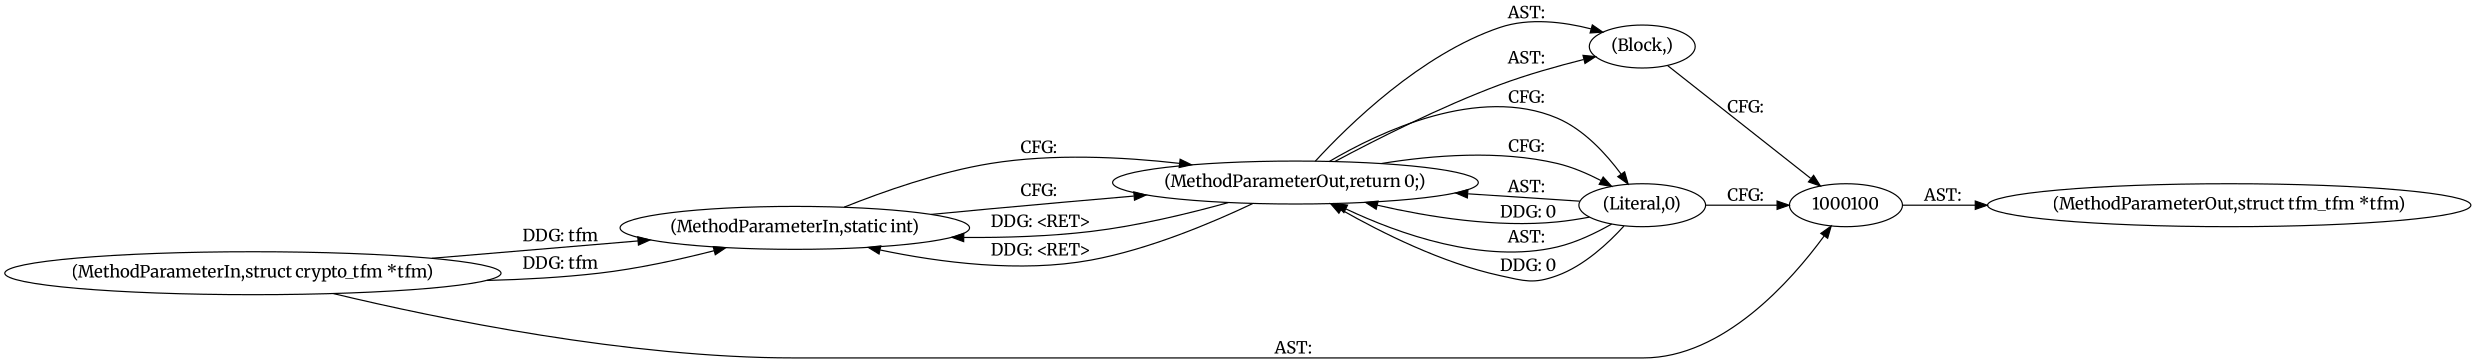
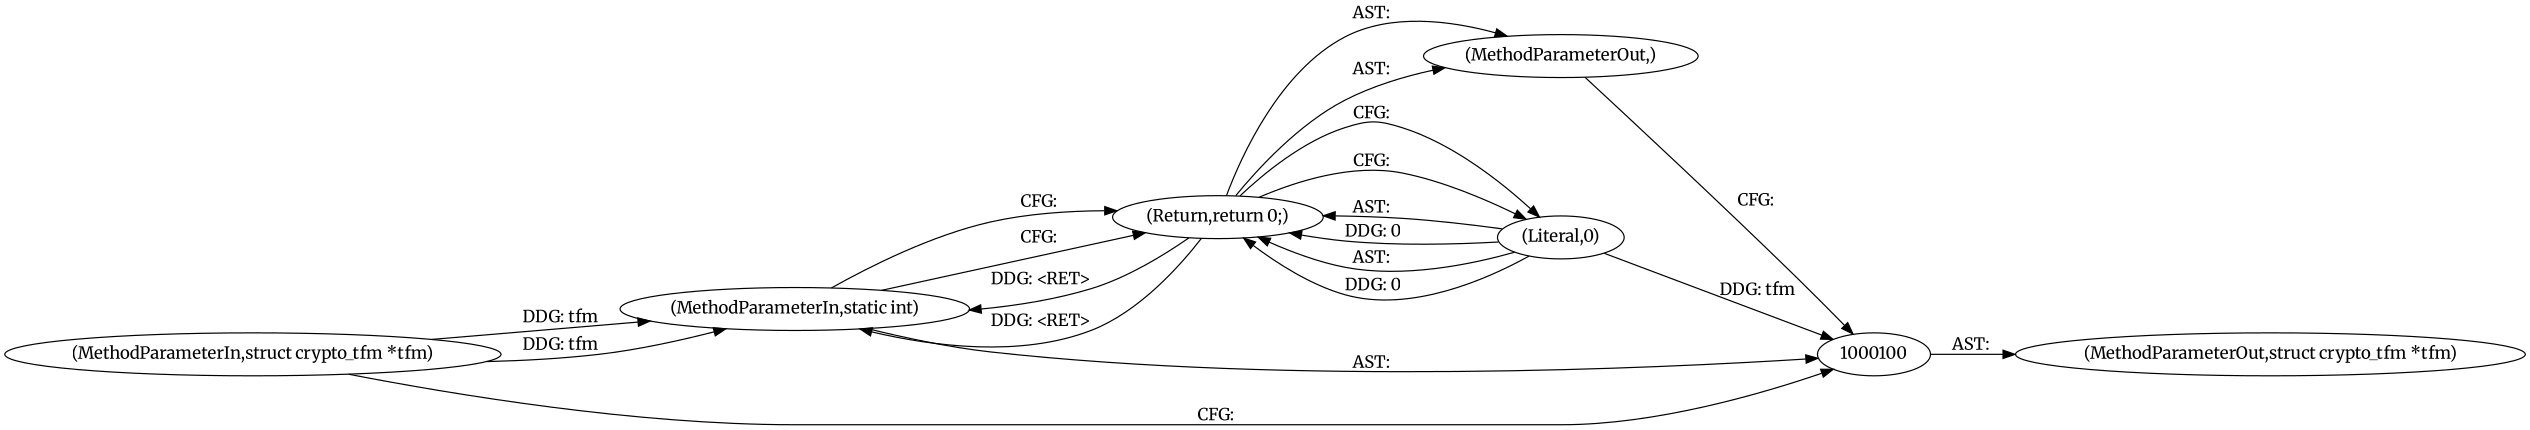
node "(Block,)": label "(Block,)" -> "(MethodParameterOut,)"
node "(MethodParameterOut,return 0;)": label "(MethodParameterOut,return 0;)" -> "(Return,return 0;)"
edge "(Literal,0)" -> "1000100": label "CFG: " -> "DDG: tfm"
node "(MethodParameterOut,struct tfm_tfm *tfm)": label "(MethodParameterOut,struct tfm_tfm *tfm)" -> "(MethodParameterOut,struct crypto_tfm *tfm)"
edge "(MethodParameterIn,struct crypto_tfm *tfm)" -> "1000100": label "AST: " -> "CFG: "
edge "(MethodParameterIn,static int)" -> "1000100": added, label "AST:"
